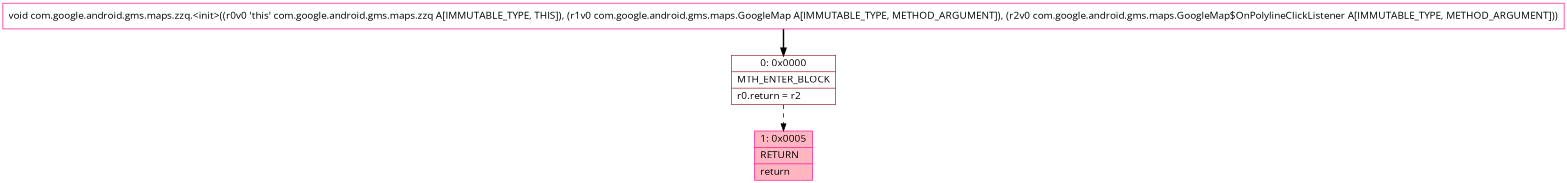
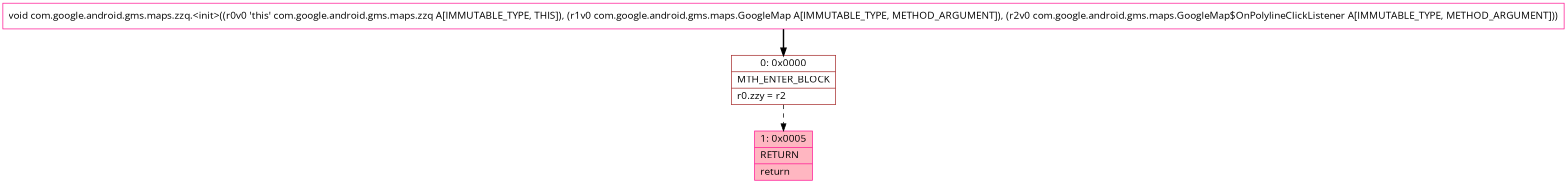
node "0: 0x0000": text "r0.return = r2" -> "r0.zzy = r2"
